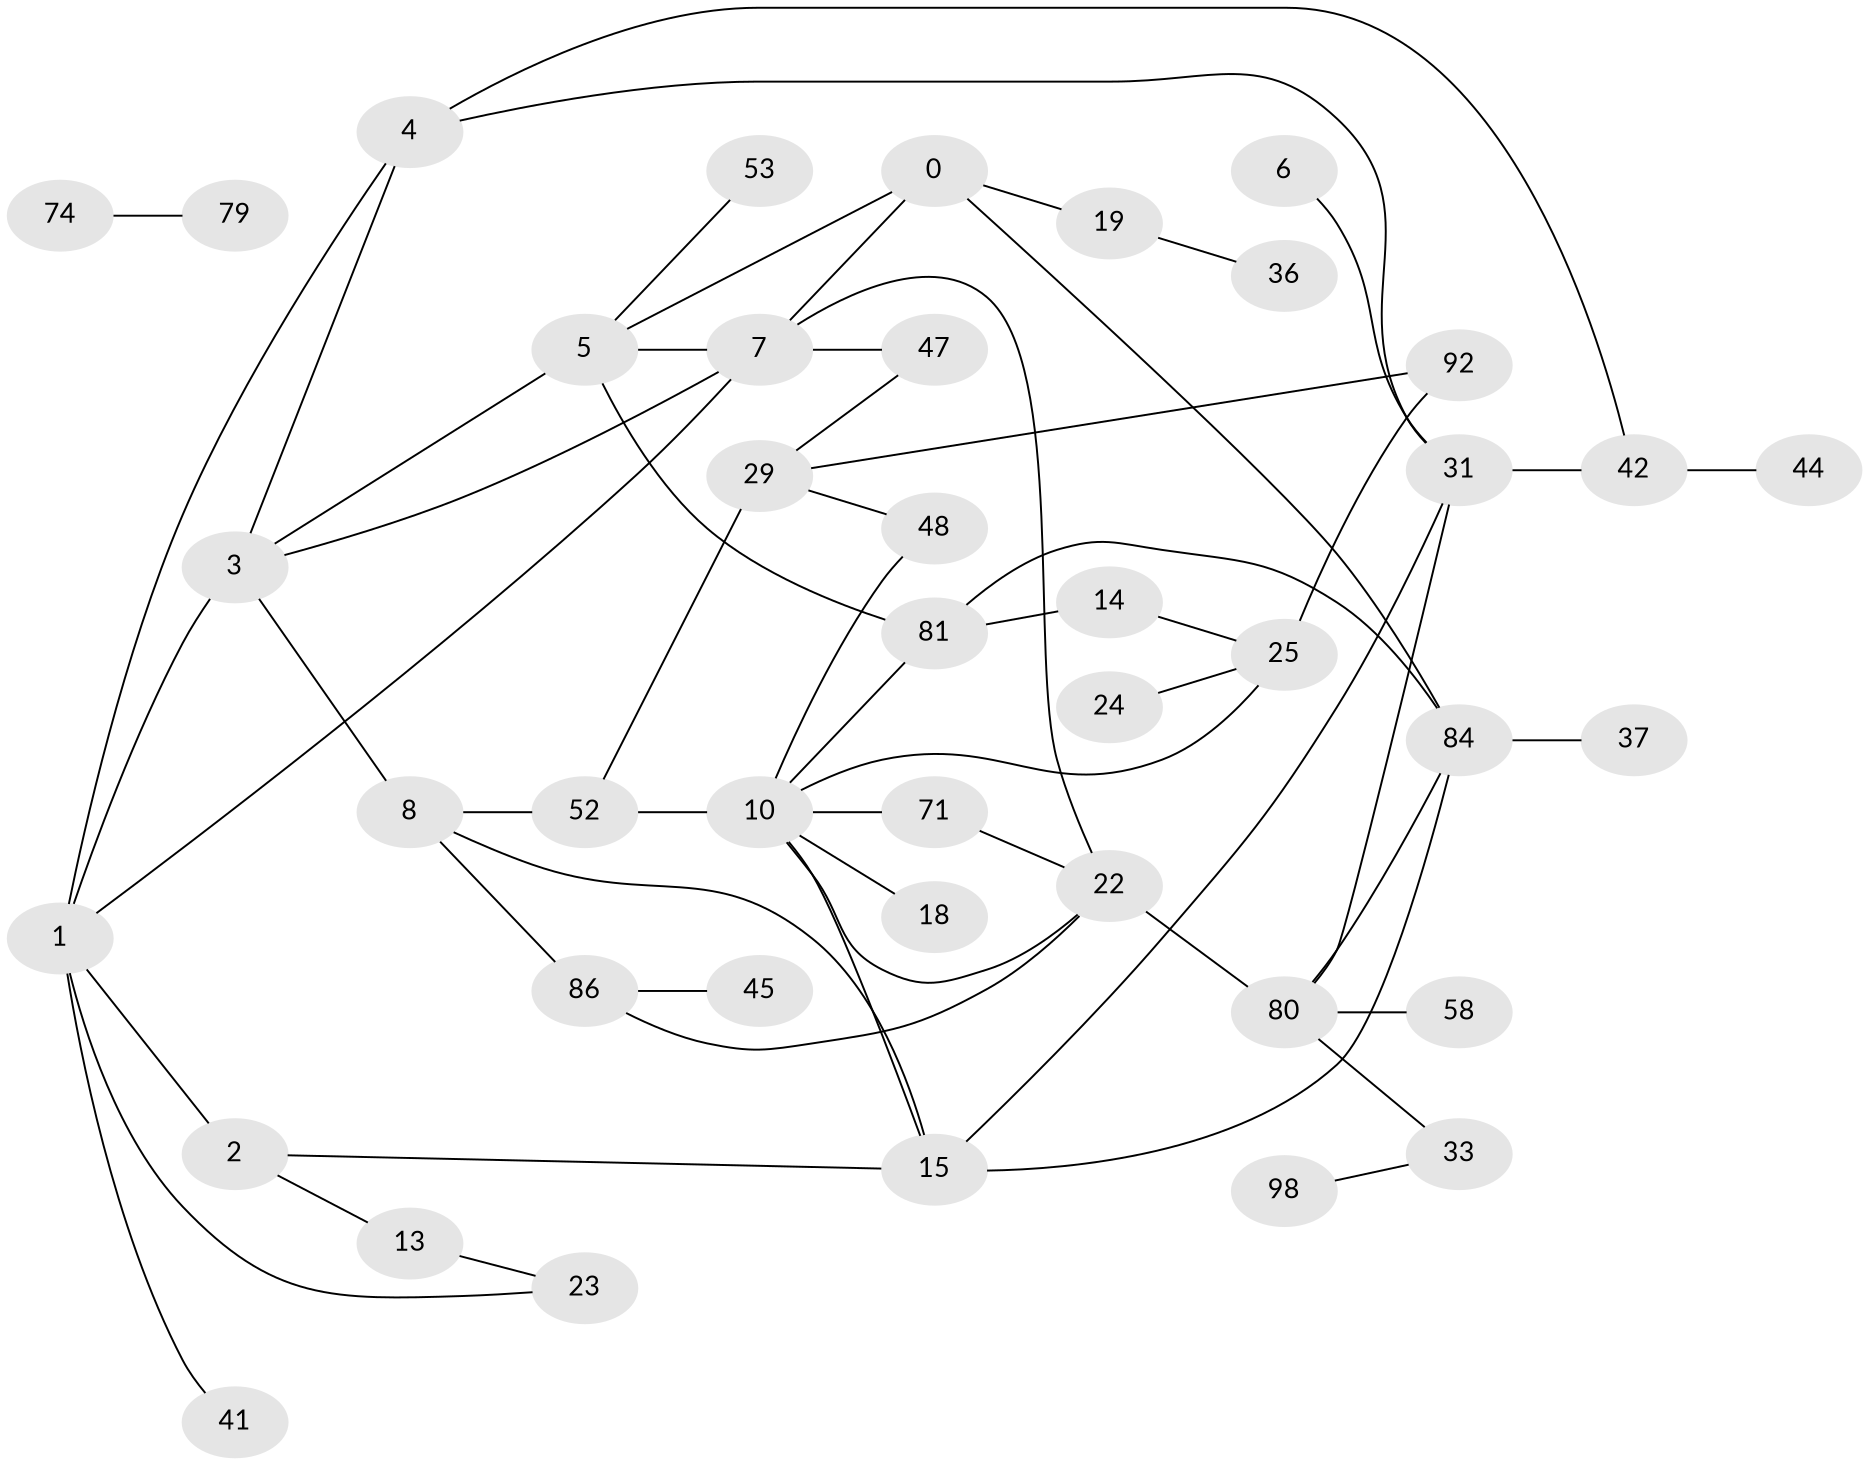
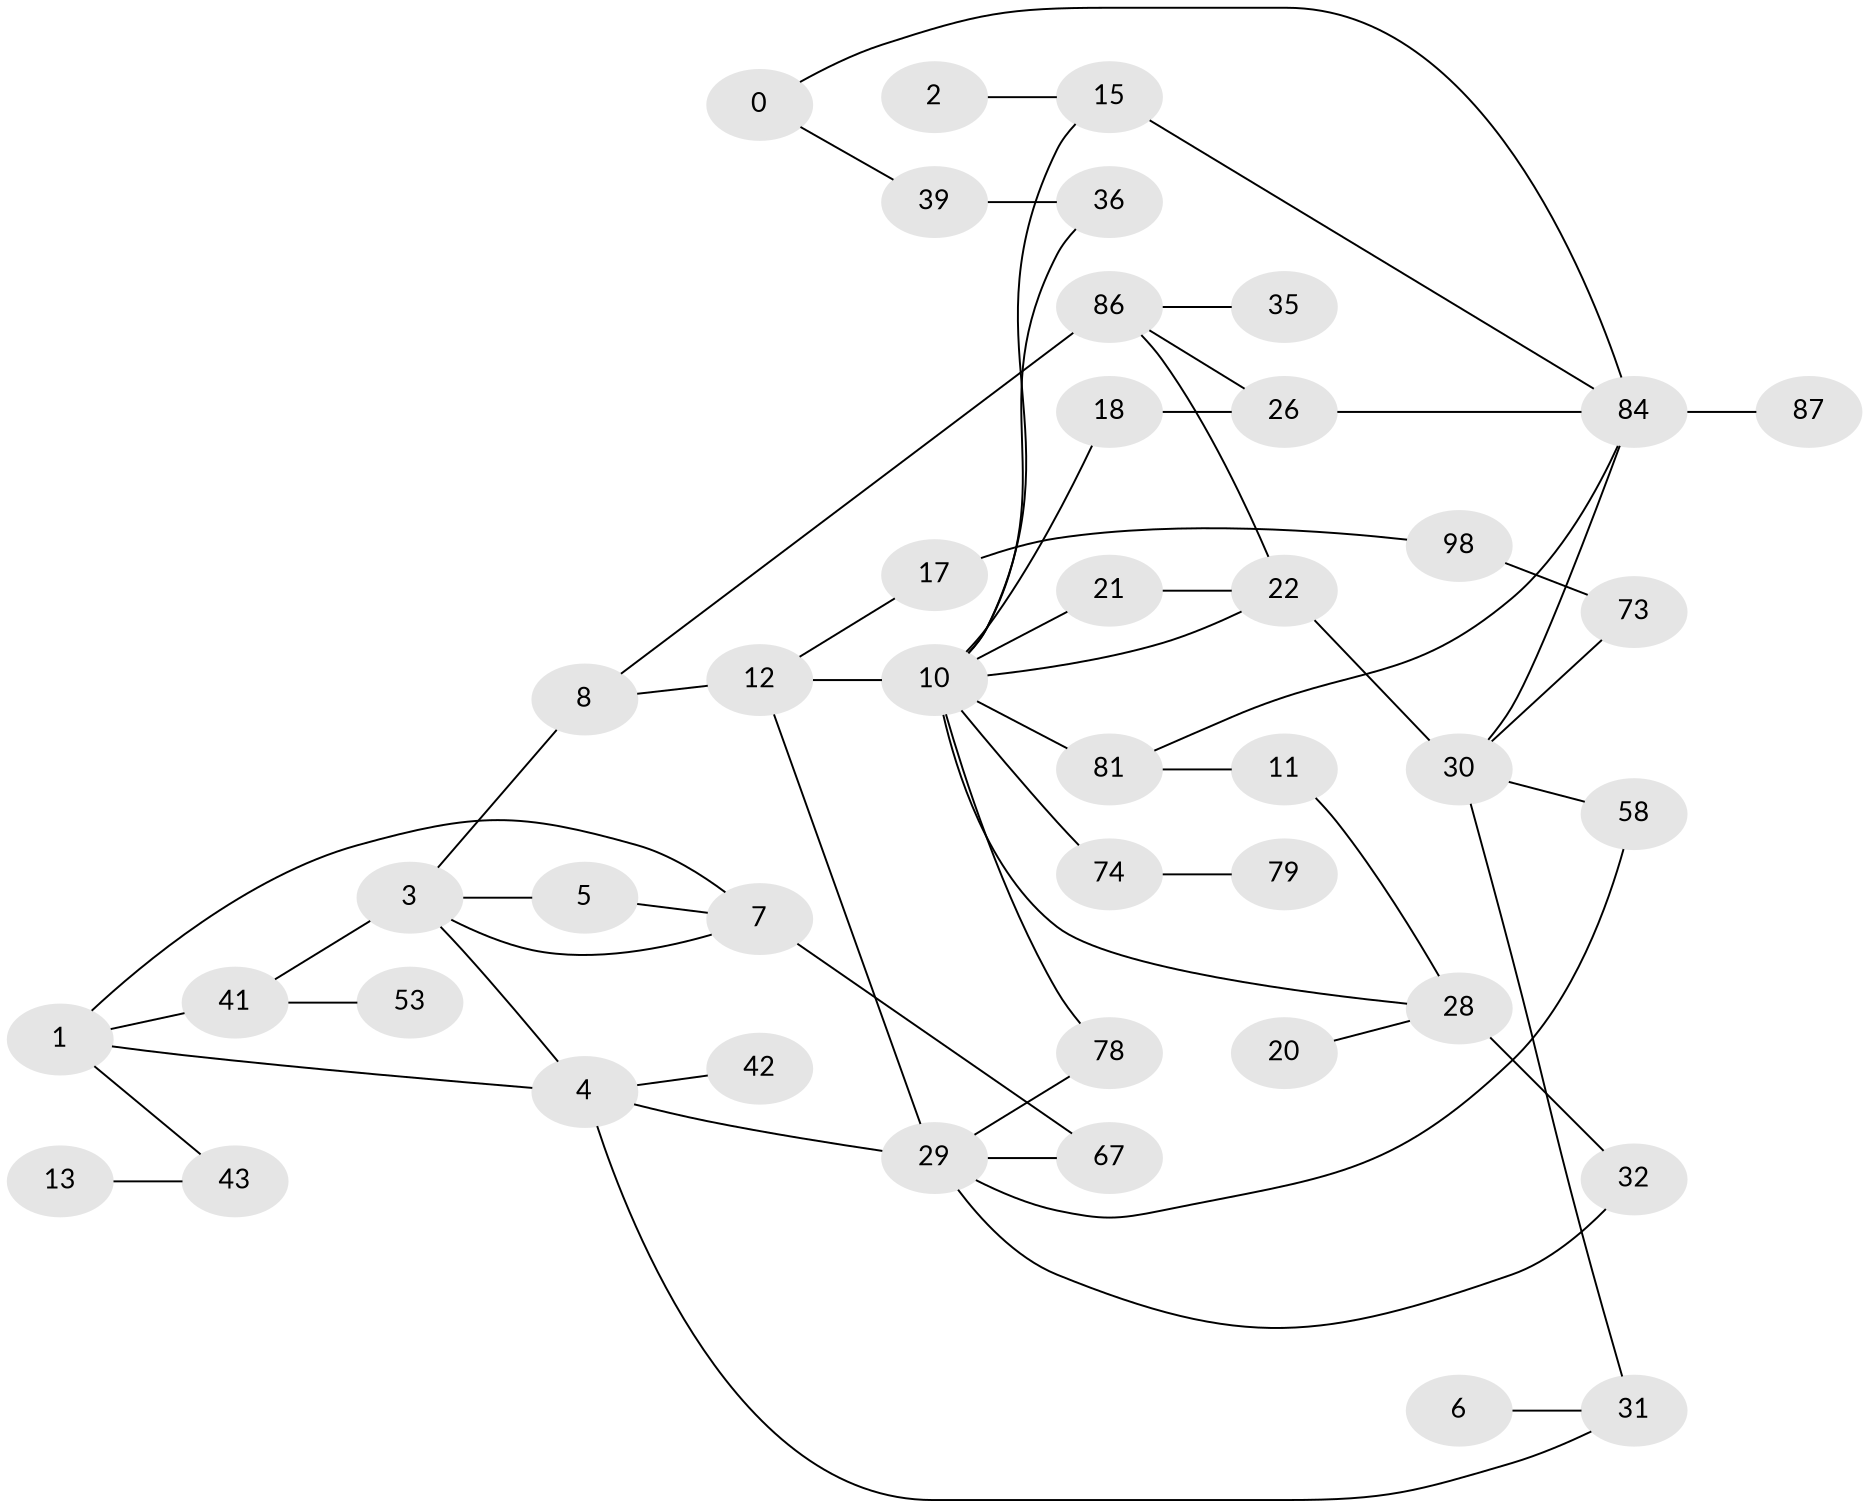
node "19": label "19" -> "39"
edge "53" -- "5": now "53" -- "41"
edge "0" -- "5": removed
edge "0" -- "7": removed
node "47": label "47" -> "67"
node "92": label "92" -> "32"
node "26": added
edge "36" -- "10": added
edge "31" -- "42": removed
node "44": removed
edge "7" -- "22": removed
edge "5" -- "81": removed
node "48": label "48" -> "78"
node "17": added
node "14": label "14" -> "11"
node "25": label "25" -> "28"
node "24": label "24" -> "20"
node "37": label "37" -> "87"
edge "3" -- "1": now "3" -- "41"
edge "10" -- "74": added
node "52": label "52" -> "12"
node "71": label "71" -> "21"
edge "31" -- "15": removed
edge "8" -- "15": removed
node "45": label "45" -> "35"
node "80": label "80" -> "30"
edge "1" -- "2": removed
edge "4" -- "29": added
node "33": label "33" -> "73"
edge "58" -- "29": added
edge "2" -- "13": removed
node "23": label "23" -> "43"
